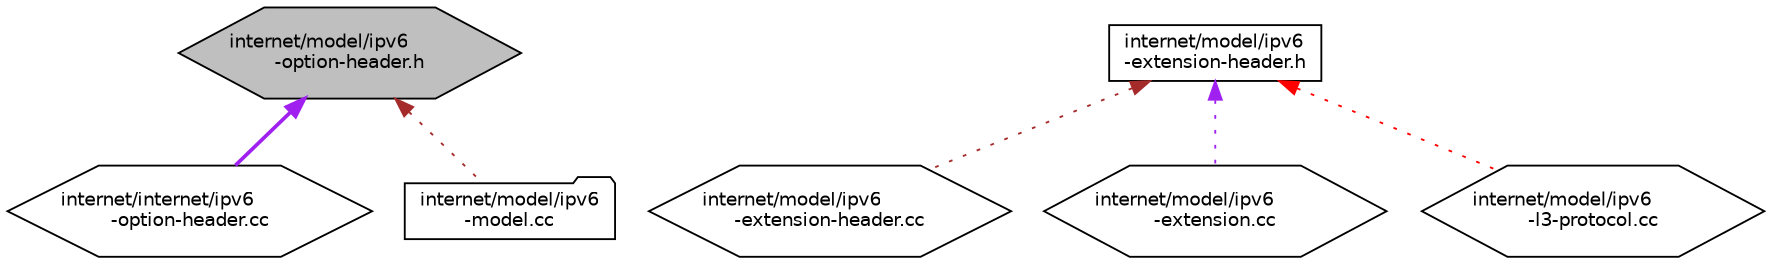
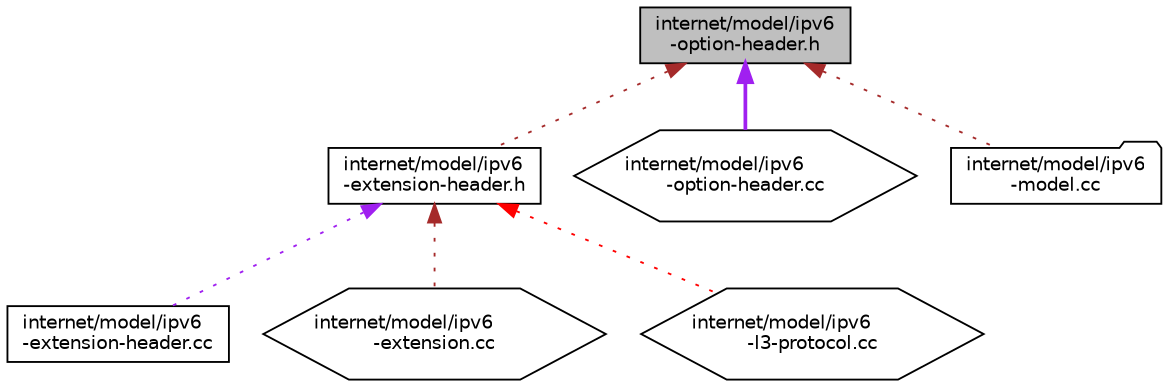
node "internet/model/ipv6 -option-header.h": shape hexagon -> box
edge "internet/model/ipv6 -extension-header.h" -> "internet/model/ipv6 -option-header.h": added
edge "internet/model/ipv6 -extension-header.cc" -> "internet/model/ipv6 -extension-header.h": color brown -> purple
edge "internet/model/ipv6 -extension.cc" -> "internet/model/ipv6 -extension-header.h": color purple -> brown
node "internet/internet/ipv6 -option-header.cc": label "internet/internet/ipv6 -option-header.cc" -> "internet/model/ipv6 -option-header.cc"
node "internet/model/ipv6 -extension-header.cc": shape hexagon -> box
